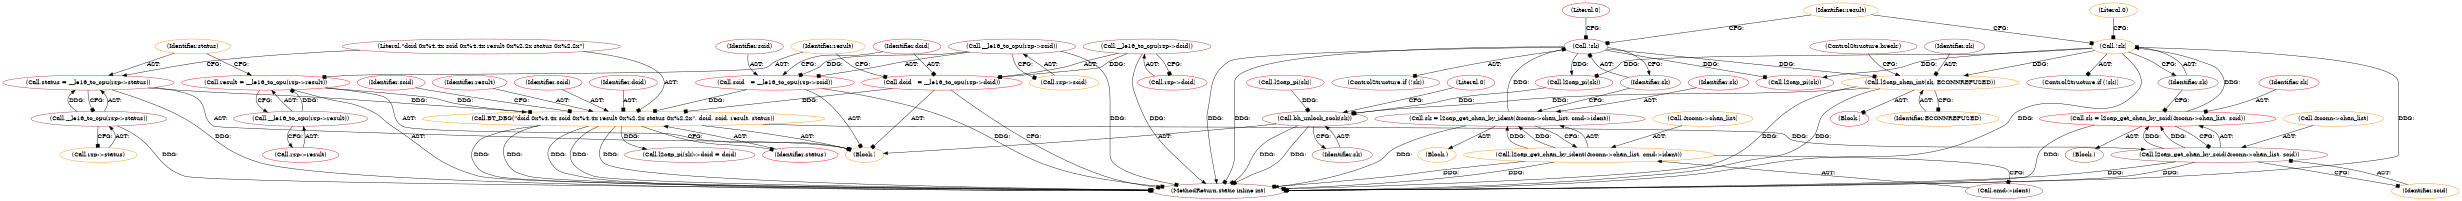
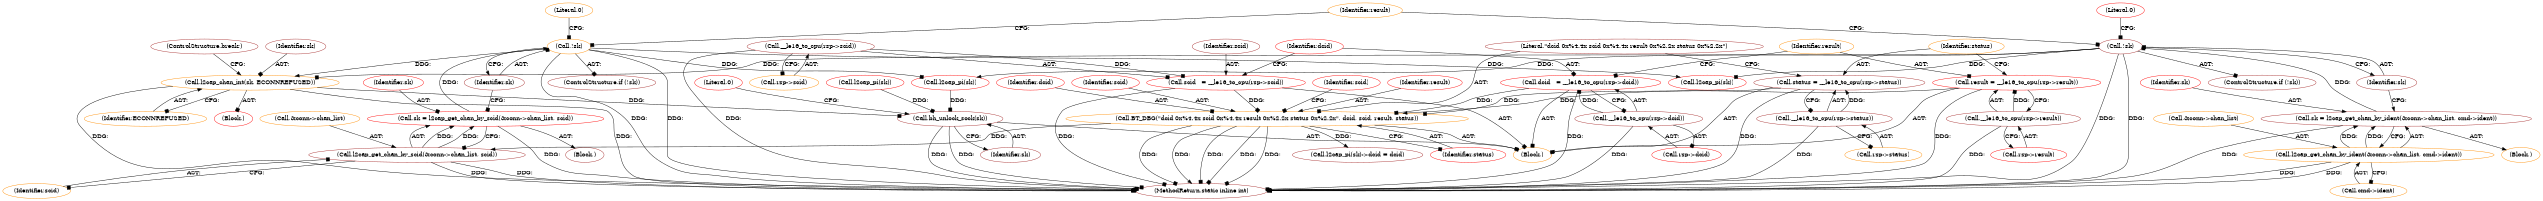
edge "(Call,__le16_to_cpu(rsp->dcid))" -> "(Call,rsp->dcid)": label "CFG: " -> "AST: "
edge "(Call,dcid   = __le16_to_cpu(rsp->dcid))" -> "(Call,__le16_to_cpu(rsp->dcid))": added, label "CFG:"
edge "(Call,result = __le16_to_cpu(rsp->result))" -> "(MethodReturn,static inline int)": label "AST: " -> "DDG: "
edge "(Call,dcid   = __le16_to_cpu(rsp->dcid))" -> "(MethodReturn,static inline int)": label "CFG: " -> "DDG: "
edge "(Call,__le16_to_cpu(rsp->result))" -> "(MethodReturn,static inline int)": added, label "DDG:"
node "(Call,cmd->ident)": color brown -> darkorange
